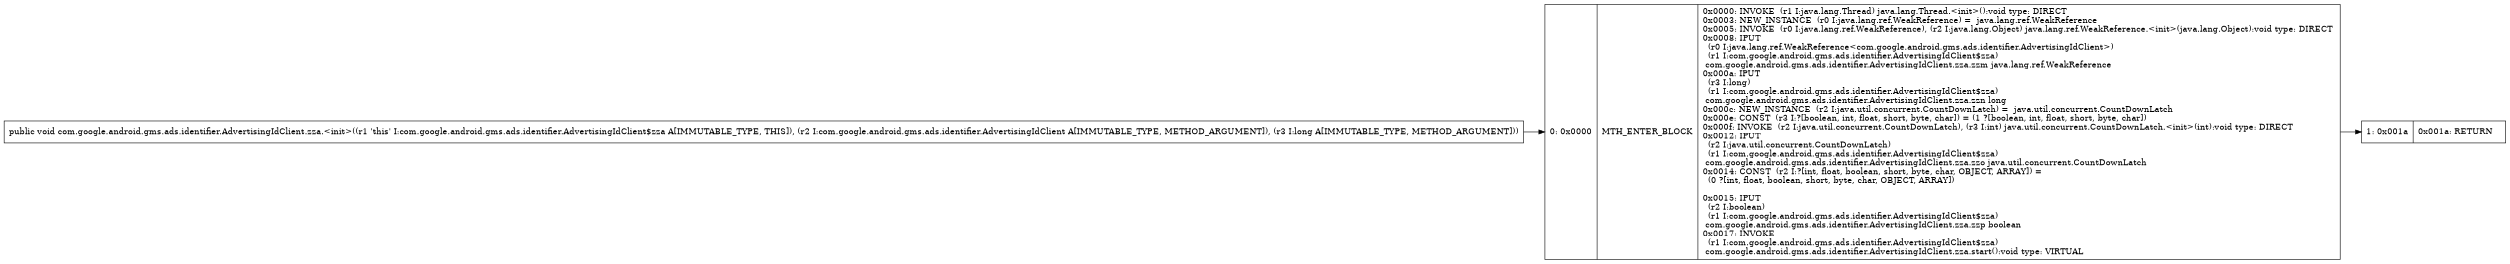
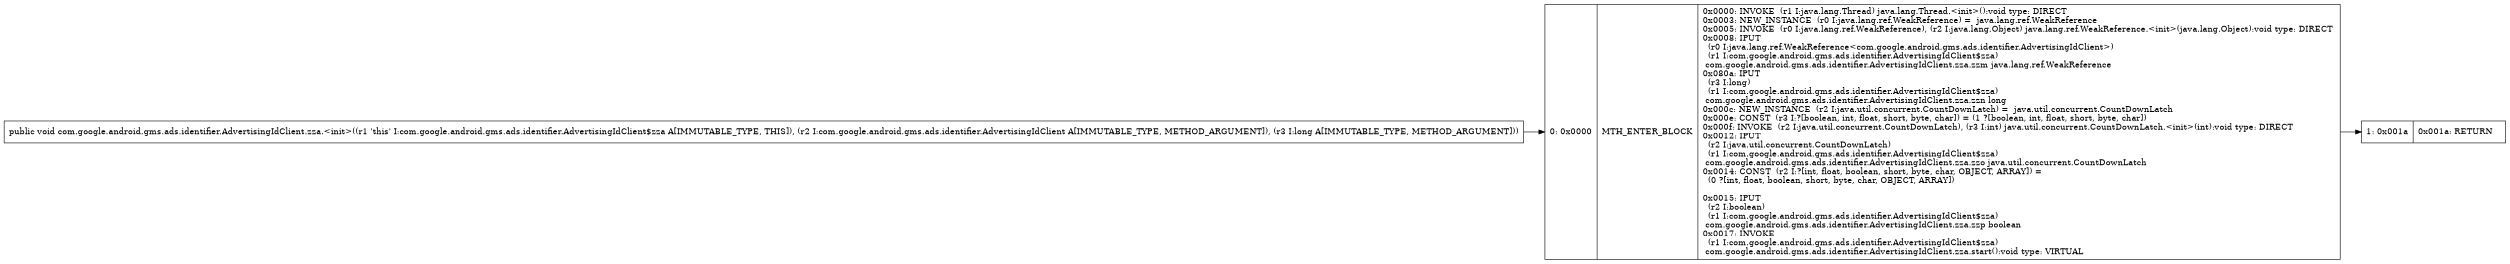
node "0: 0x0000": text "0x000a: IPUT" -> "0x080a: IPUT"
